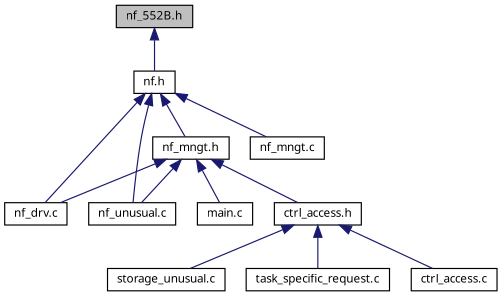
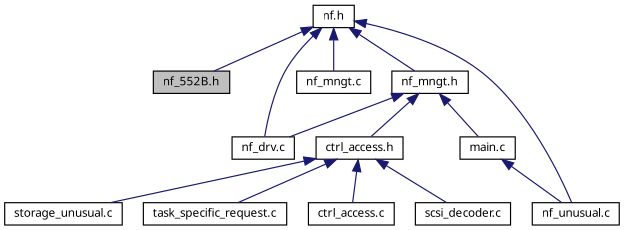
edge "nf.h" -> "nf_552B.h": reversed
edge "nf_unusual.c" -> "nf_mngt.h": now "nf_unusual.c" -> "main.c"
node "scsi_decoder.c": added
